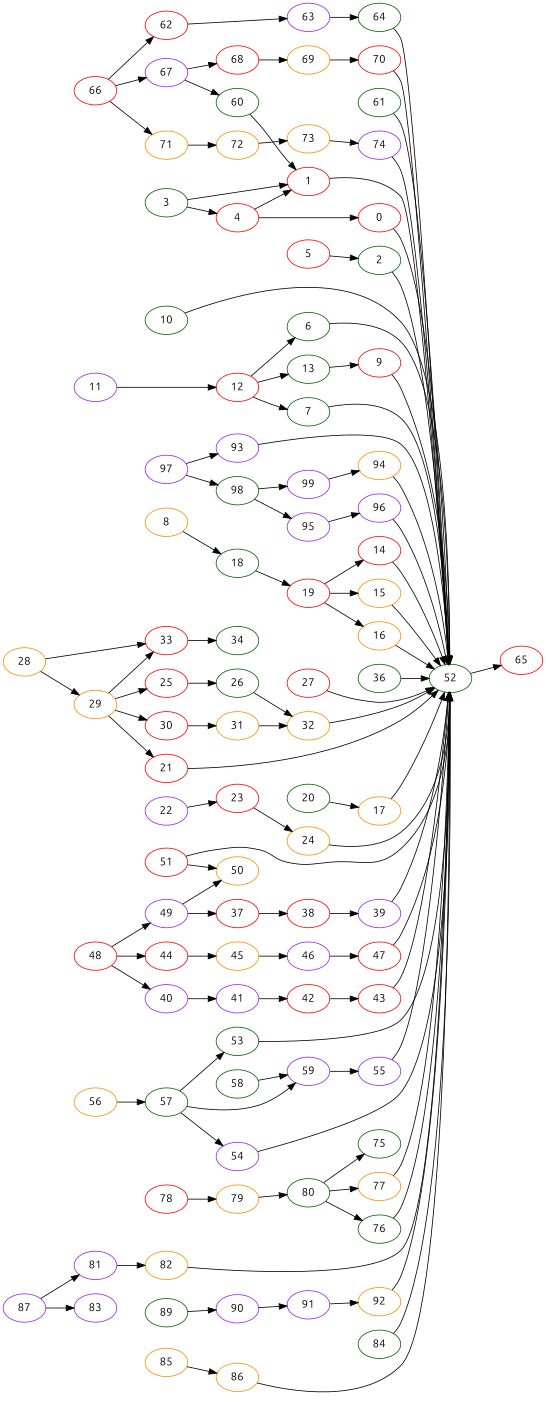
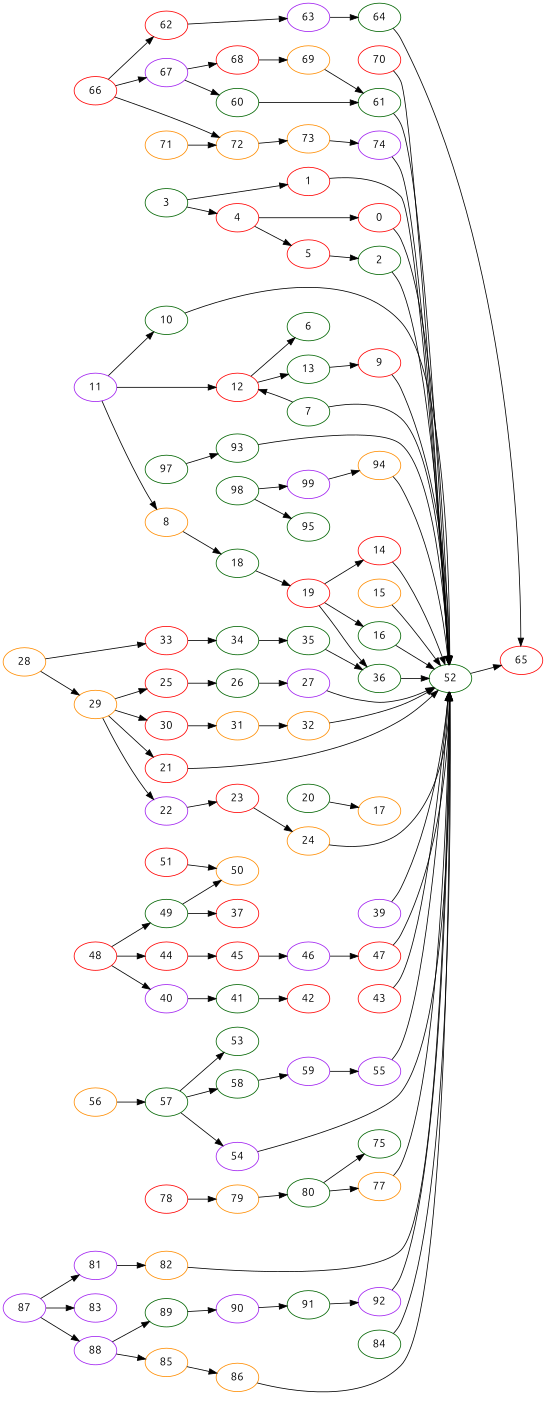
edge "69" -> "70": now "69" -> "61"
edge "66" -> "71": now "66" -> "72"
edge "60" -> "1": now "60" -> "61"
edge "4" -> "1": now "4" -> "5"
edge "64" -> "52": now "64" -> "65"
edge "11" -> "10": added
edge "6" -> "52": removed
edge "12" -> "7": reversed
node "93": color purple -> darkgreen
edge "11" -> "8": added
node "97": color purple -> darkgreen
edge "97" -> "98": removed
node "96": removed
node "95": color purple -> darkgreen
edge "19" -> "15": now "19" -> "36"
node "16": color darkorange -> darkgreen
node "35": added
edge "29" -> "33": now "29" -> "22"
node "27": color red -> purple
edge "26" -> "32": now "26" -> "27"
edge "17" -> "52": removed
edge "51" -> "52": removed
node "49": color purple -> darkgreen
node "38": removed
edge "53" -> "52": removed
node "45": color darkorange -> red
node "41": color purple -> darkgreen
edge "42" -> "43": removed
edge "57" -> "59": now "57" -> "58"
node "76": removed
node "92": color darkorange -> purple
node "91": color purple -> darkgreen
node "88": added
